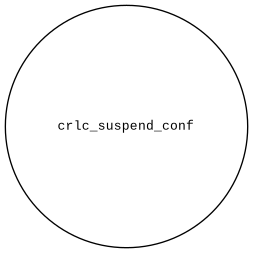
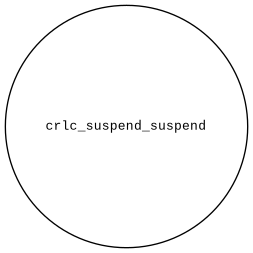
node "crlc_suspend_conf": label "crlc_suspend_conf" -> "crlc_suspend_suspend"
